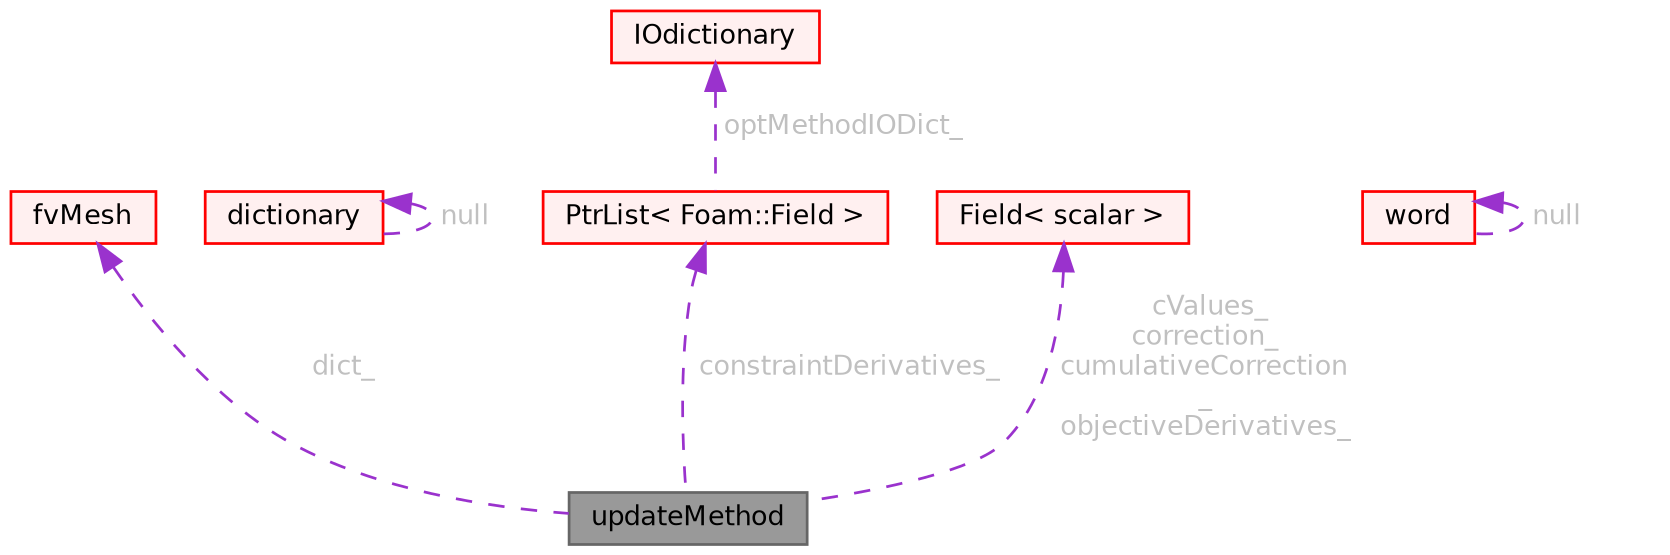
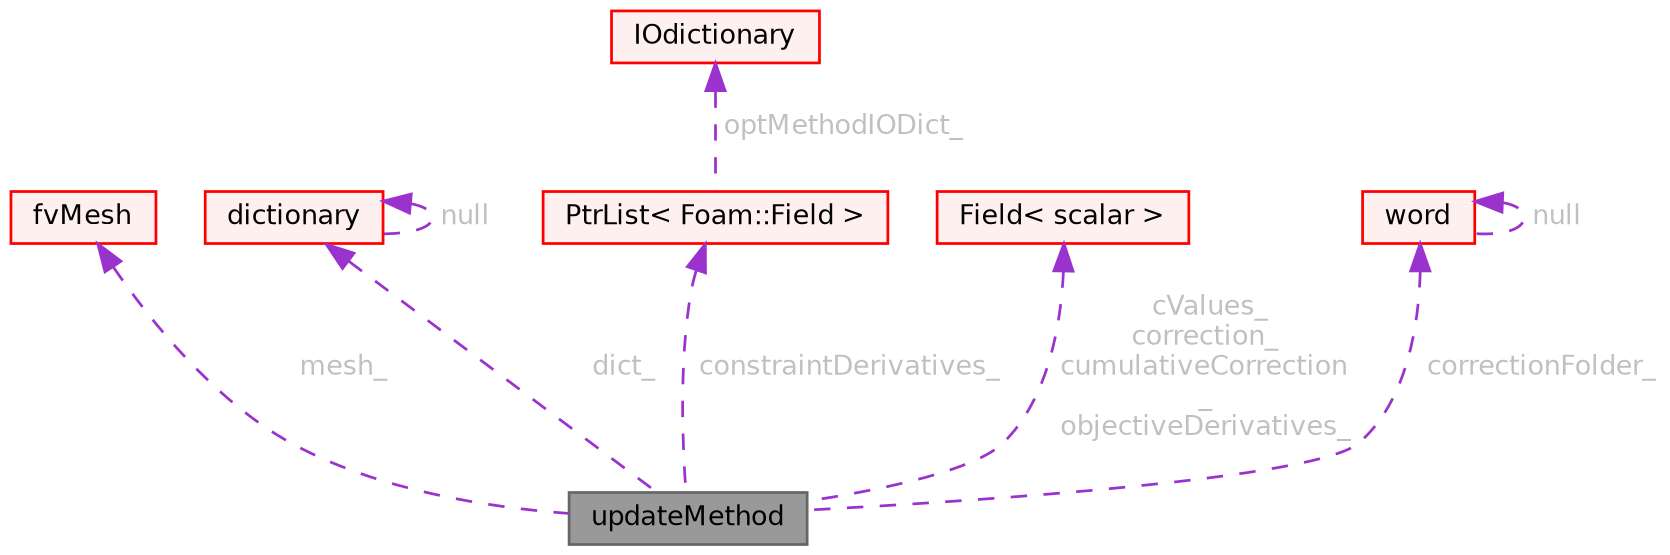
edge "updateMethod" -> "fvMesh": label " dict_" -> " mesh_"
edge "updateMethod" -> "dictionary": added, label "dict_"
edge "updateMethod" -> "word": added, label "correctionFolder_"
